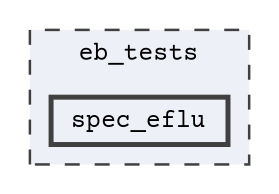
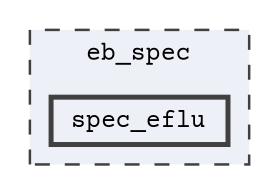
cluster "eb_tests": label "eb_tests" -> "eb_spec"
